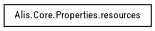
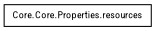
node "Alis.Core.Properties.resources": label "Alis.Core.Properties.resources" -> "Core.Core.Properties.resources"
